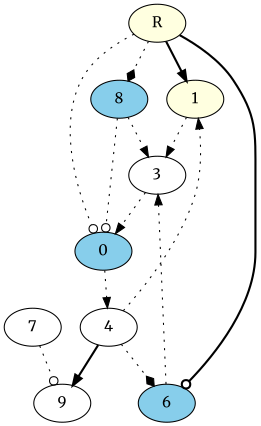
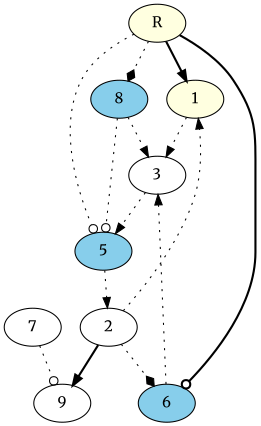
node "0": label "0" -> "5"
node "4": label "4" -> "2"
